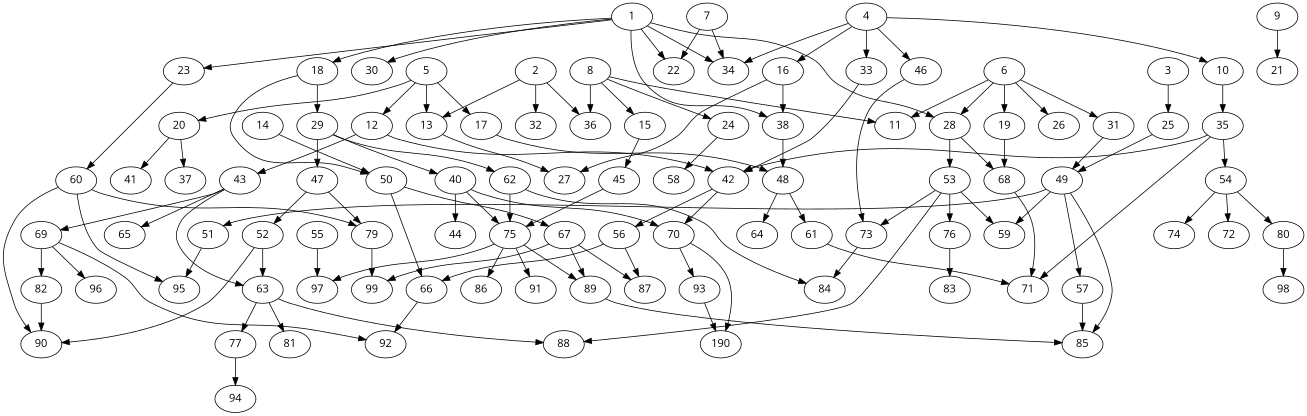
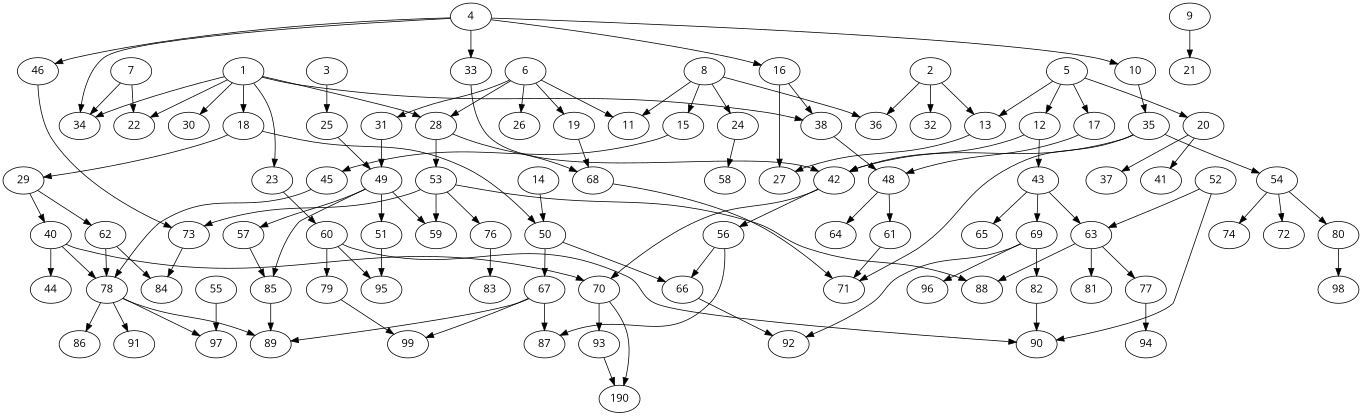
node "47": removed
node "75": label "75" -> "78"
edge "89" -> "85": reversed
